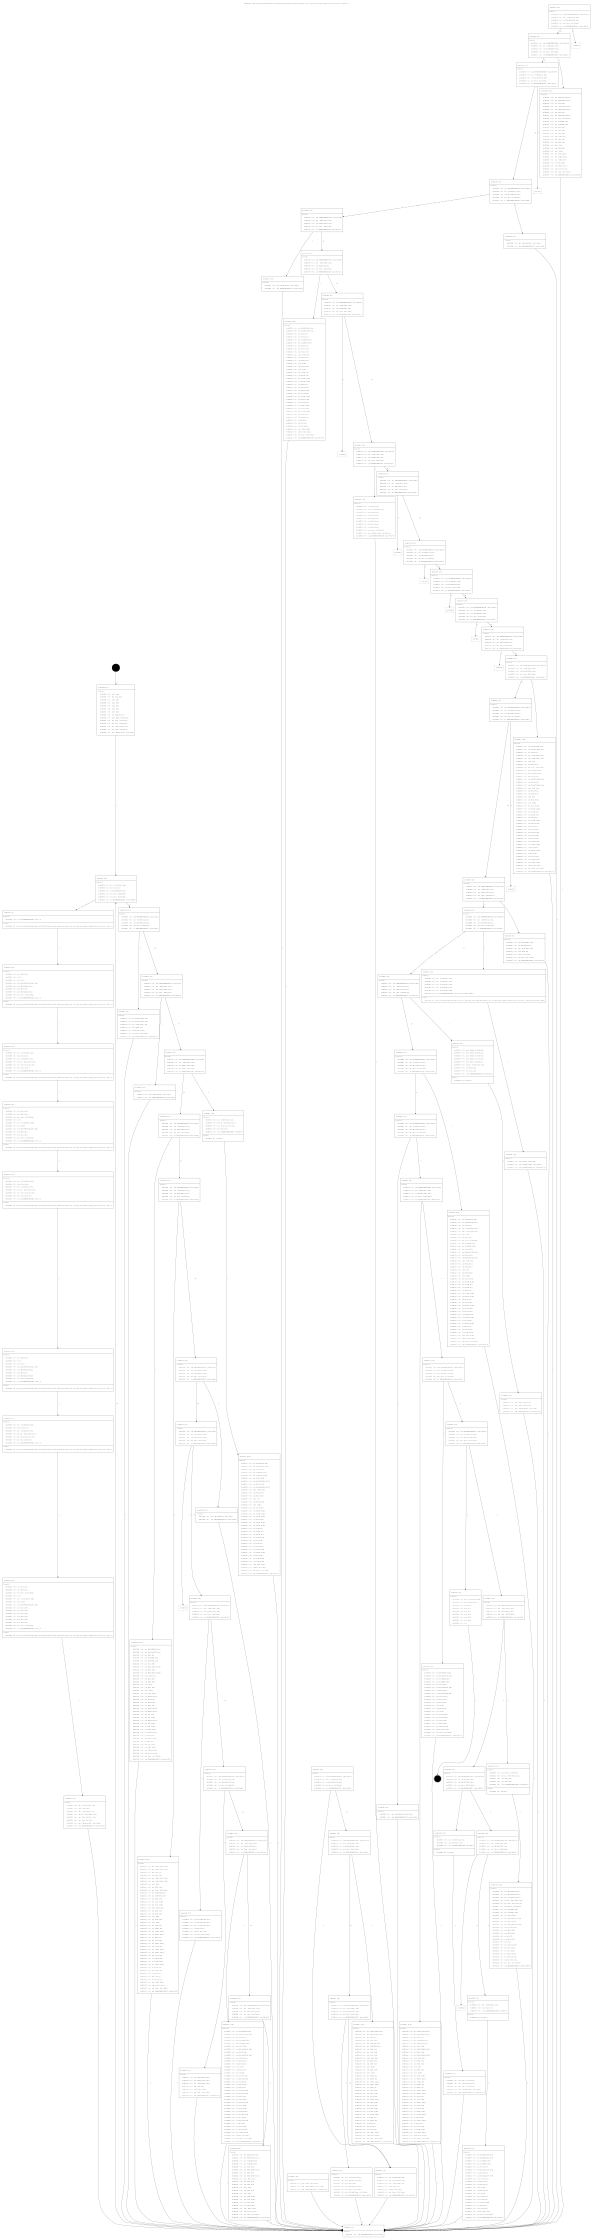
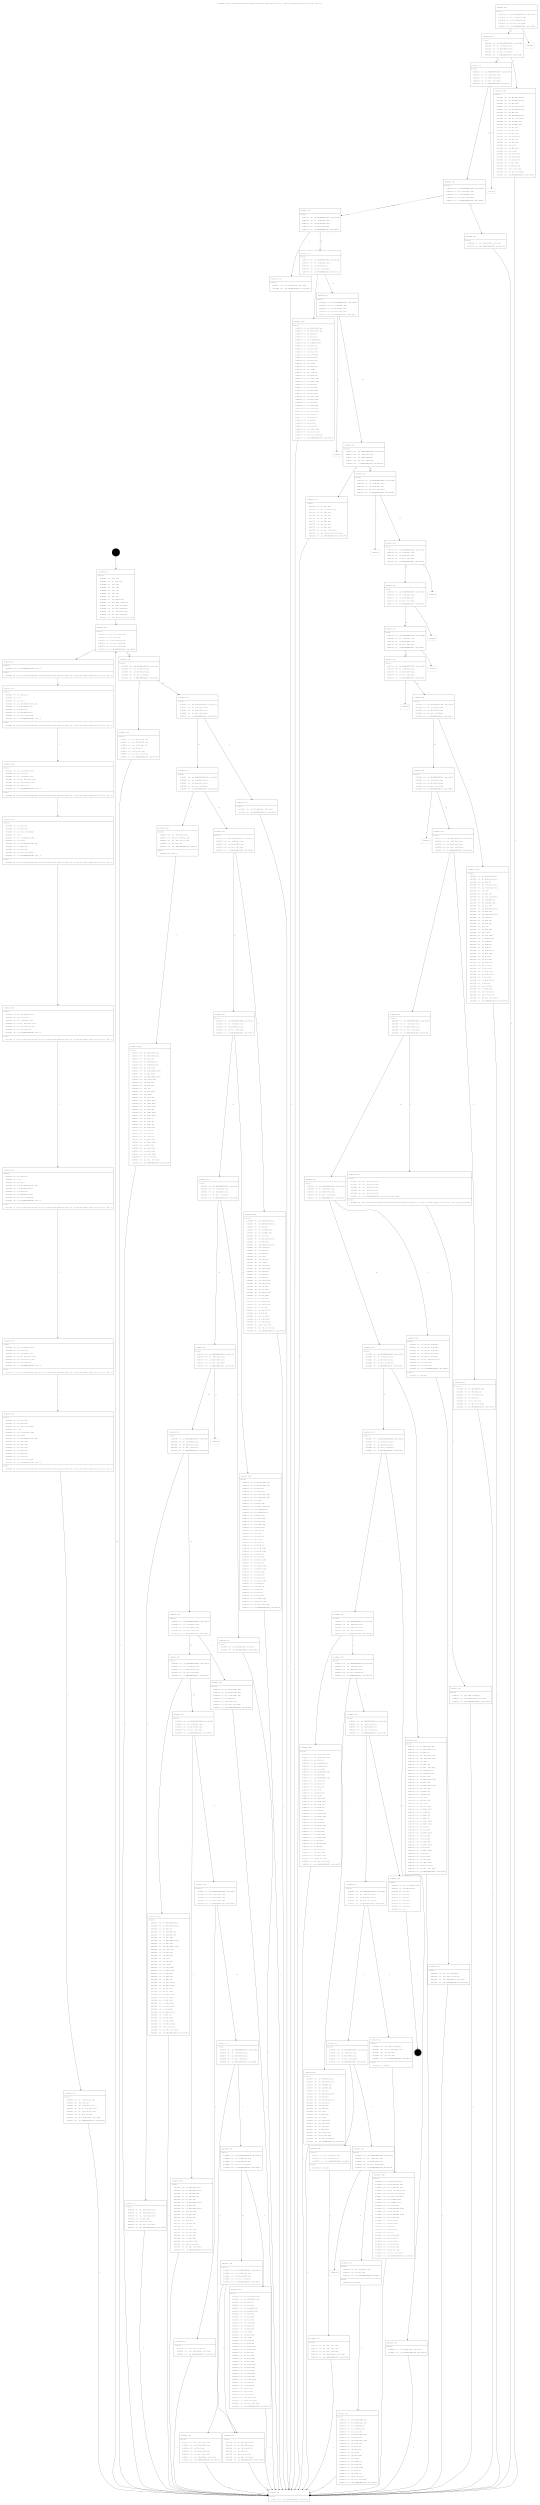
node "0x40165c [25]": added
